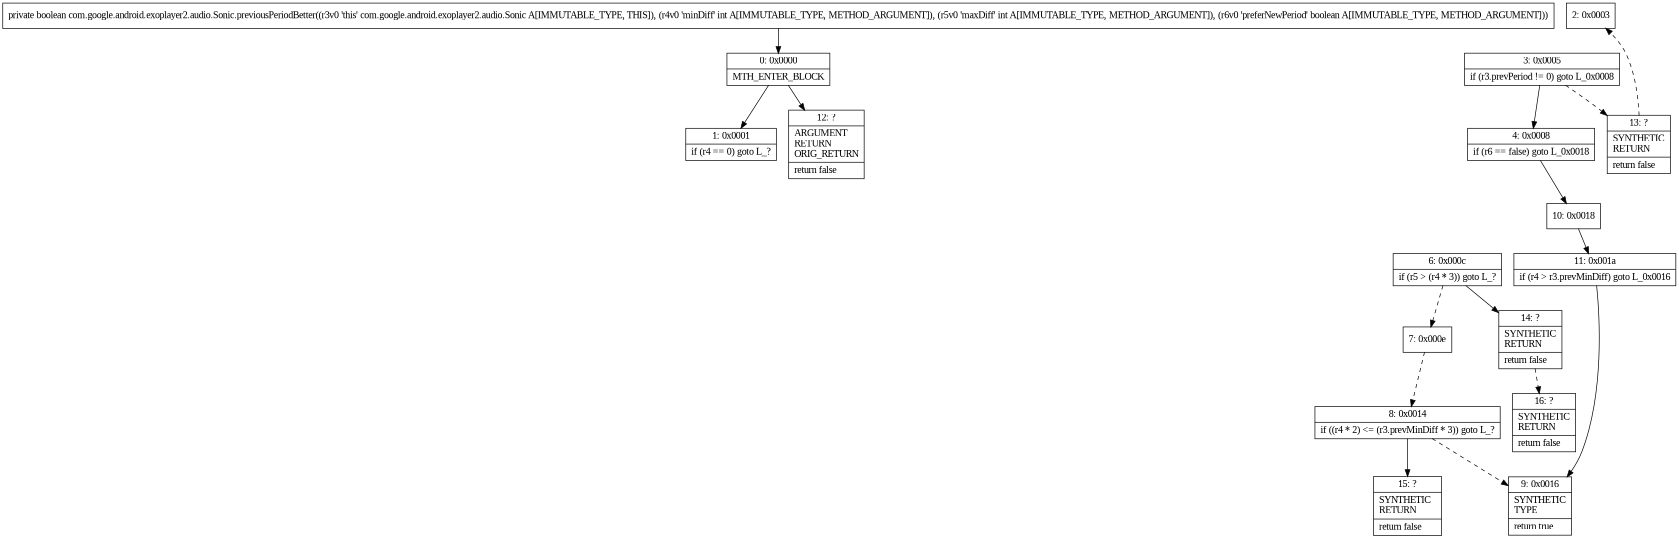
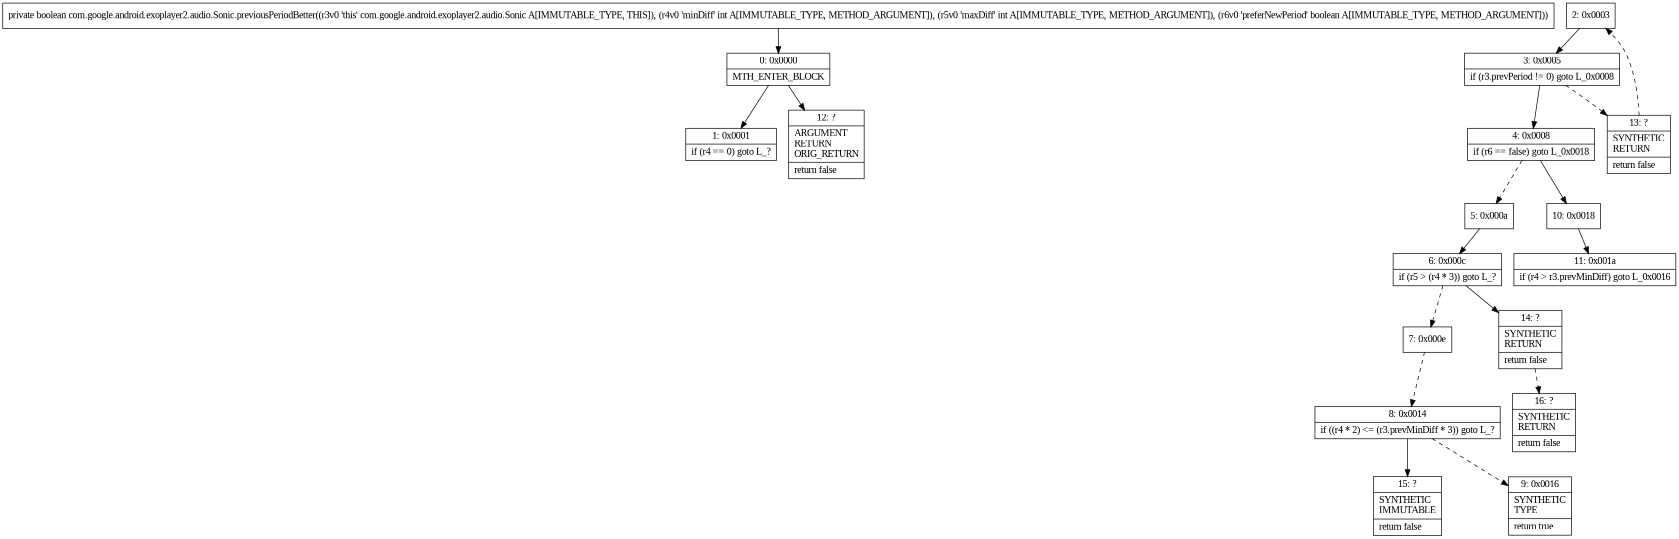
edge "2: 0x0003" -> "3: 0x0005": added
node "5: 0x000a": added
edge "11: 0x001a" -> "9: 0x0016": removed
node "15: ?": text "RETURN" -> "IMMUTABLE"
